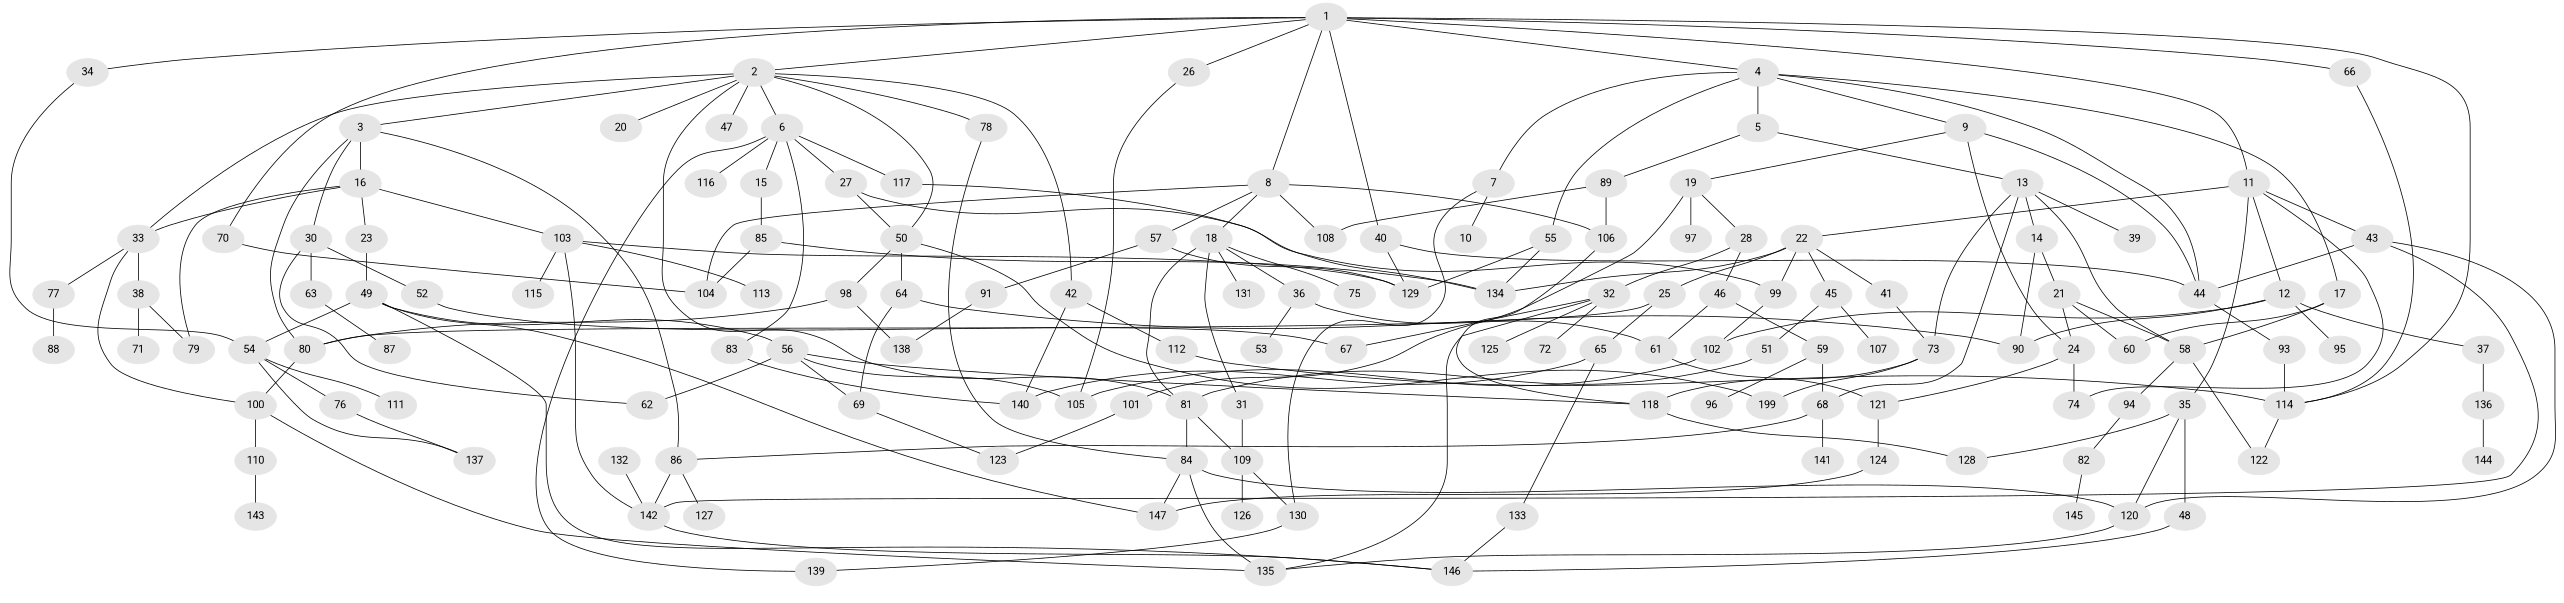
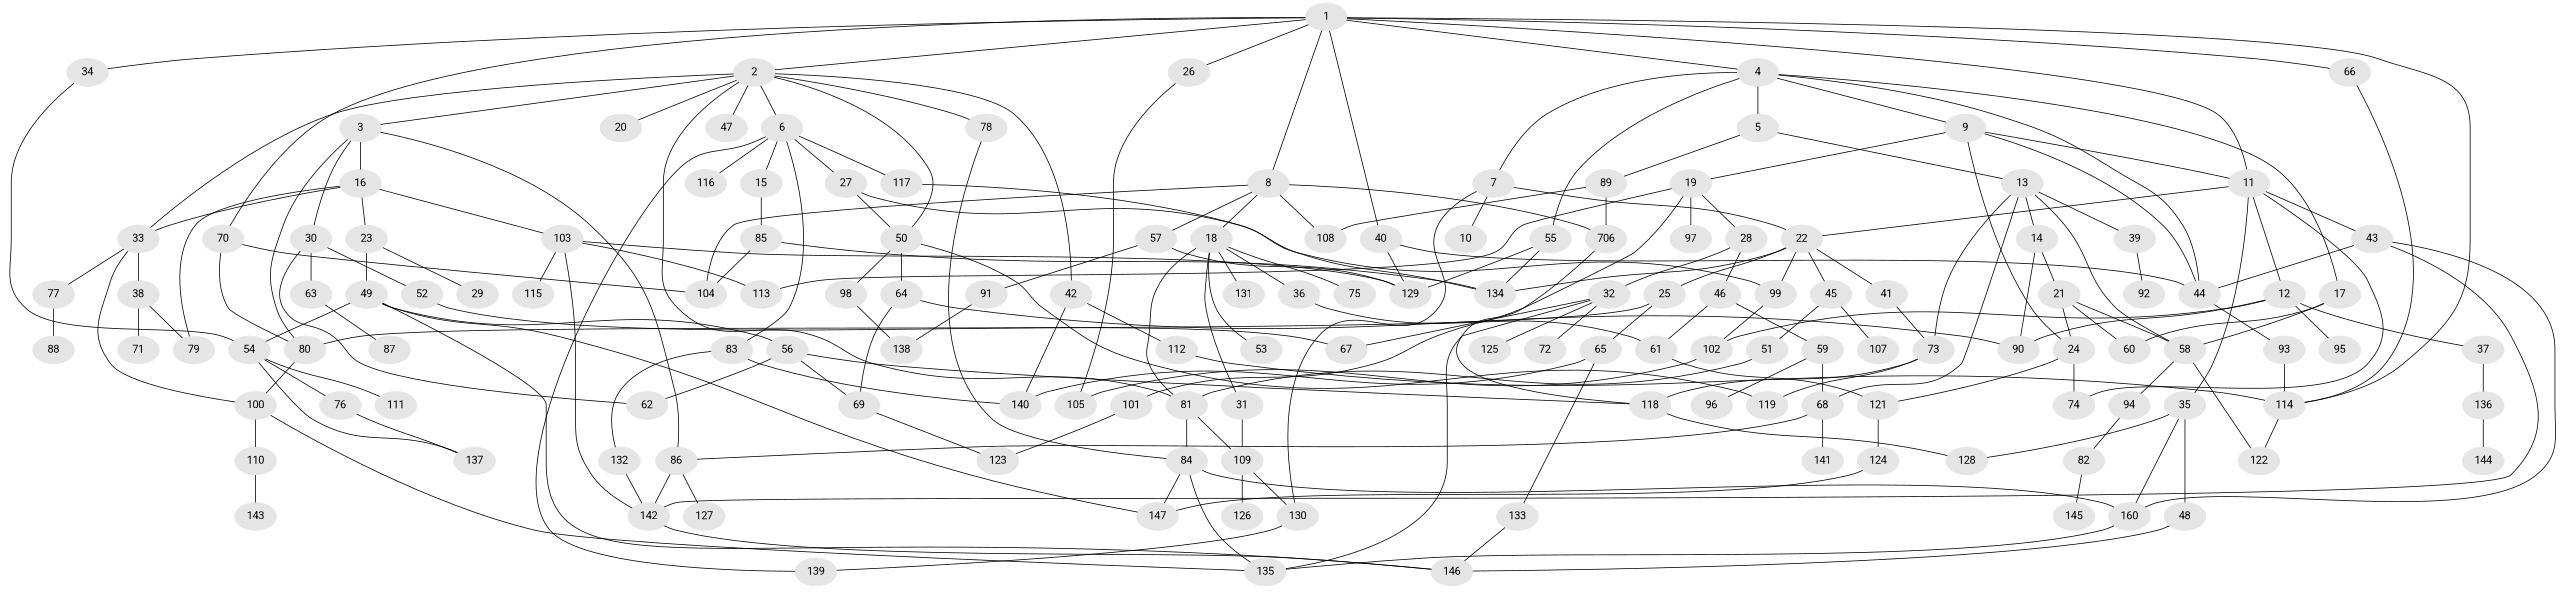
edge "9" -- "11": added
edge "7" -- "22": added
node "106": label "106" -> "706"
edge "19" -- "113": added
node "29": added
node "92": added
edge "98" -- "80": now "70" -- "80"
edge "36" -- "53": now "18" -- "53"
edge "83" -- "132": added
edge "56" -- "105": removed
node "199": label "199" -> "119"
node "120": label "120" -> "160"
